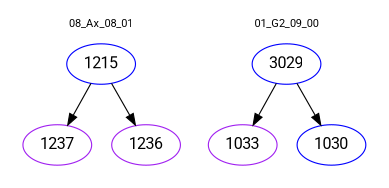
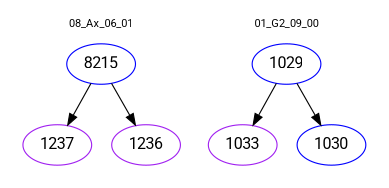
cluster "08_Ax_08_01": label "08_Ax_08_01" -> "08_Ax_06_01"
node "1215": label "1215" -> "8215"
node "3029": label "3029" -> "1029"
